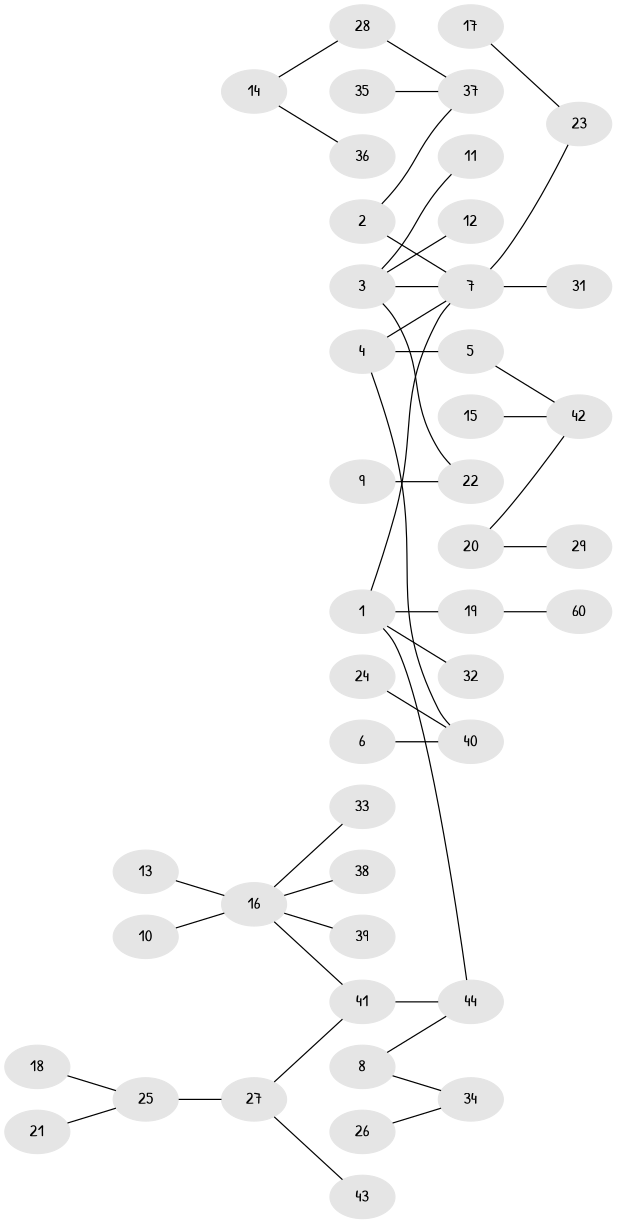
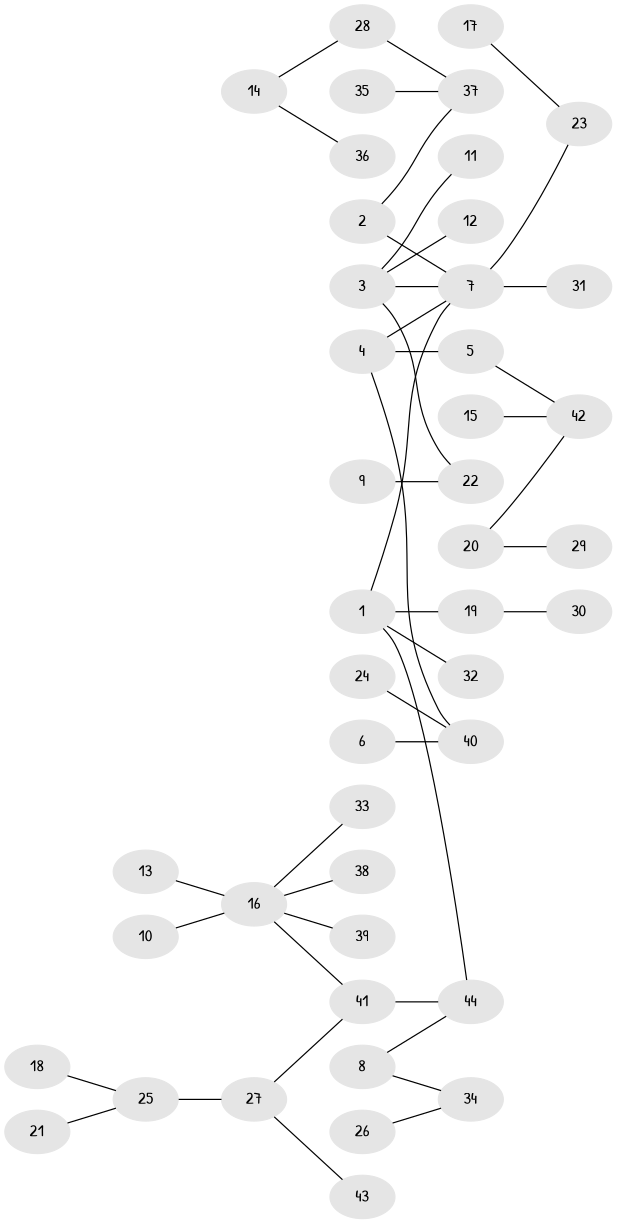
node "60": label "60" -> "30"
